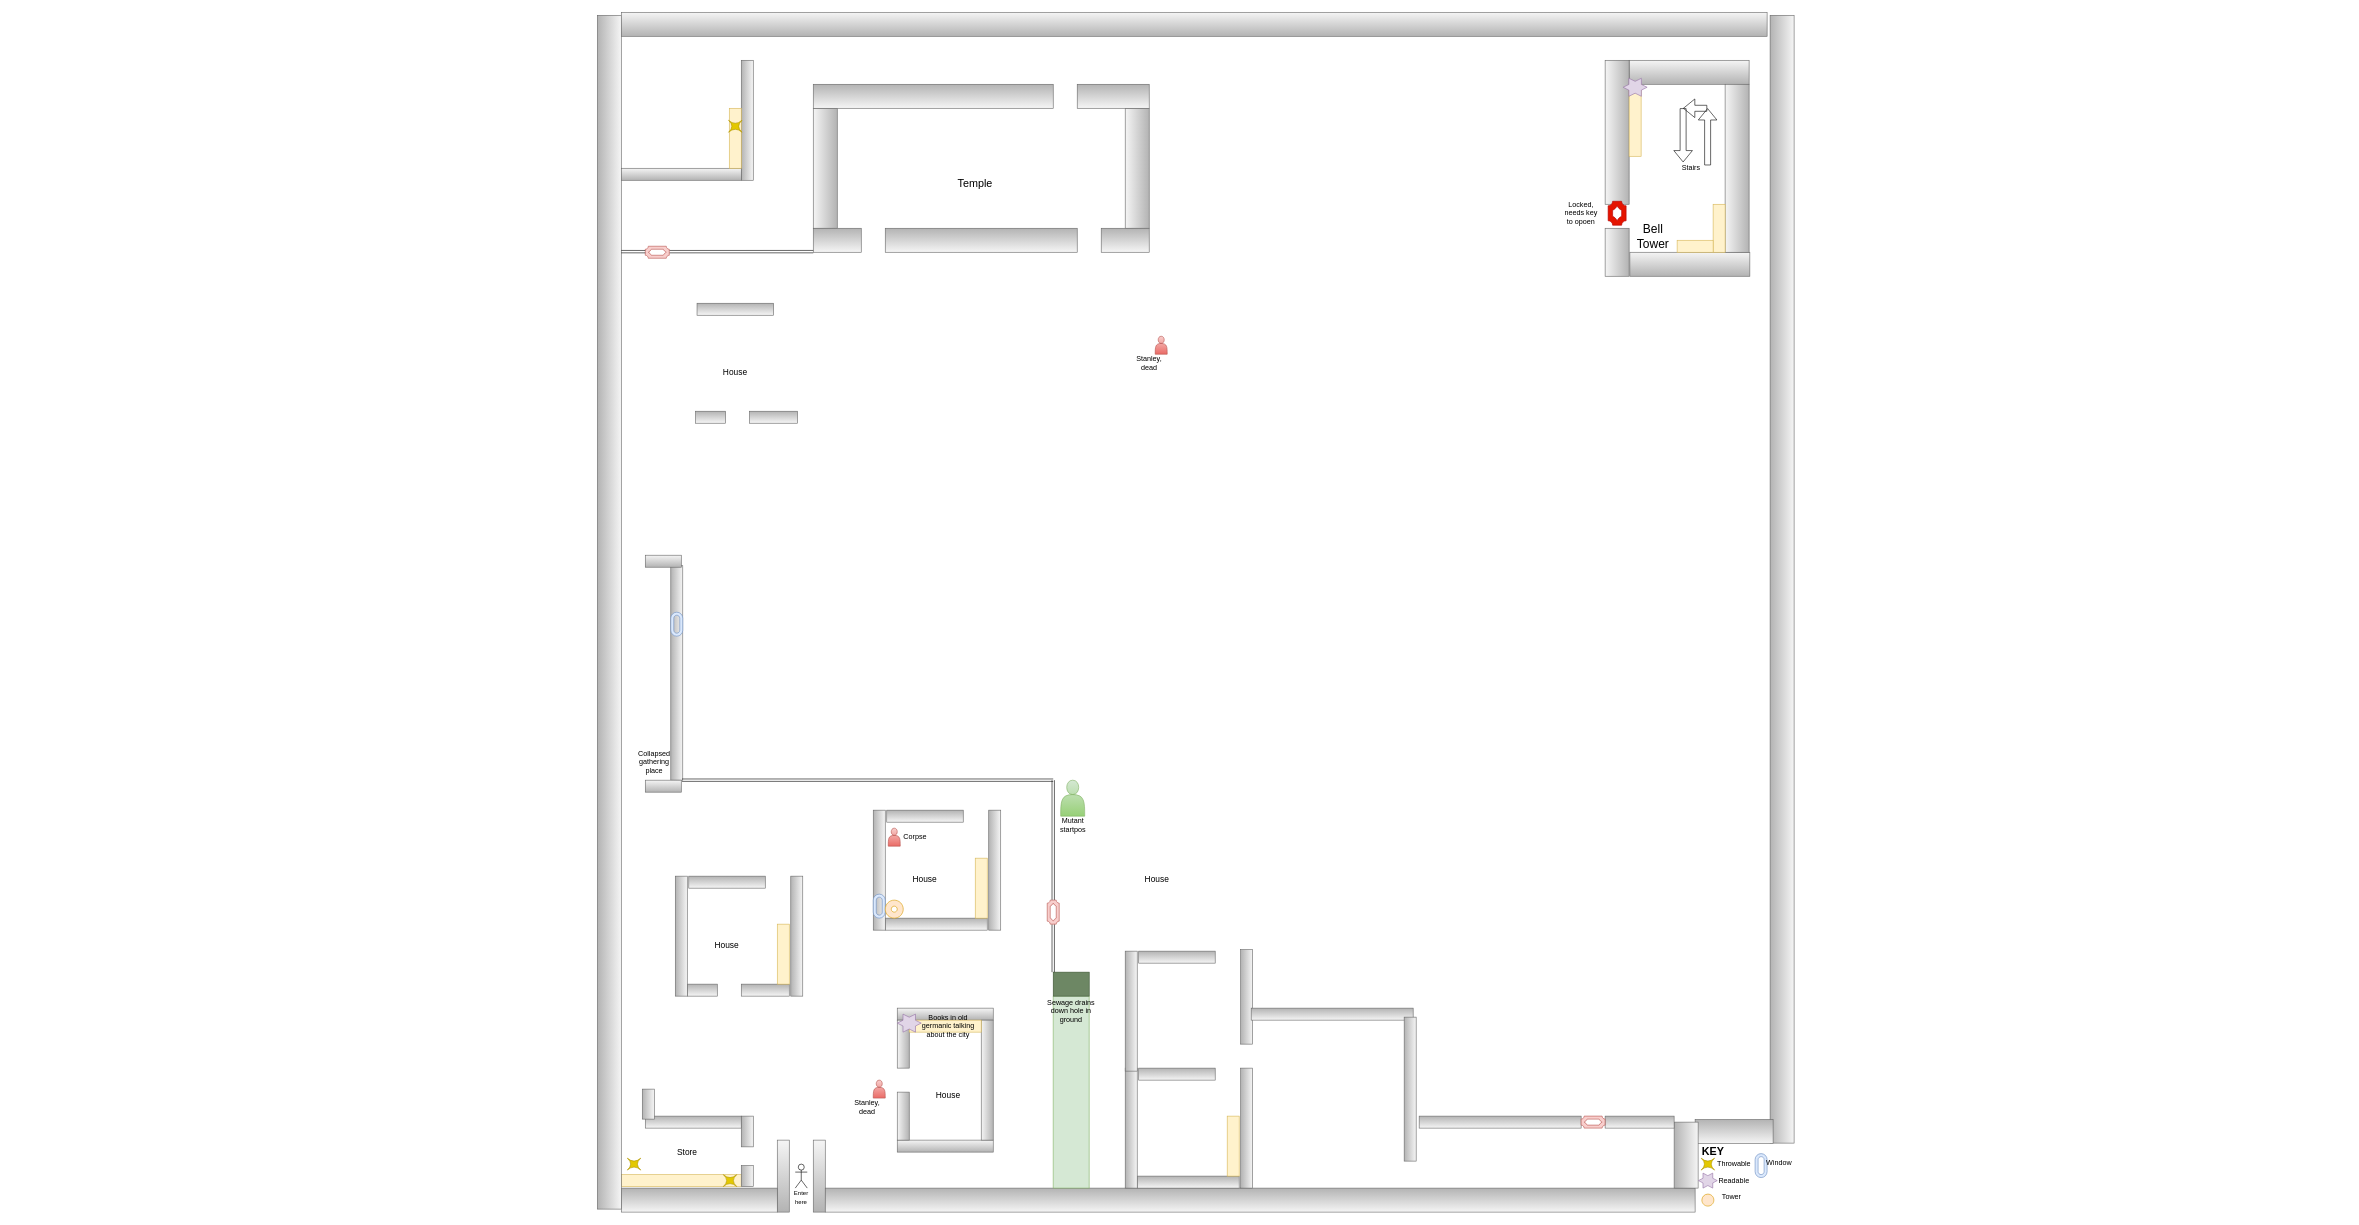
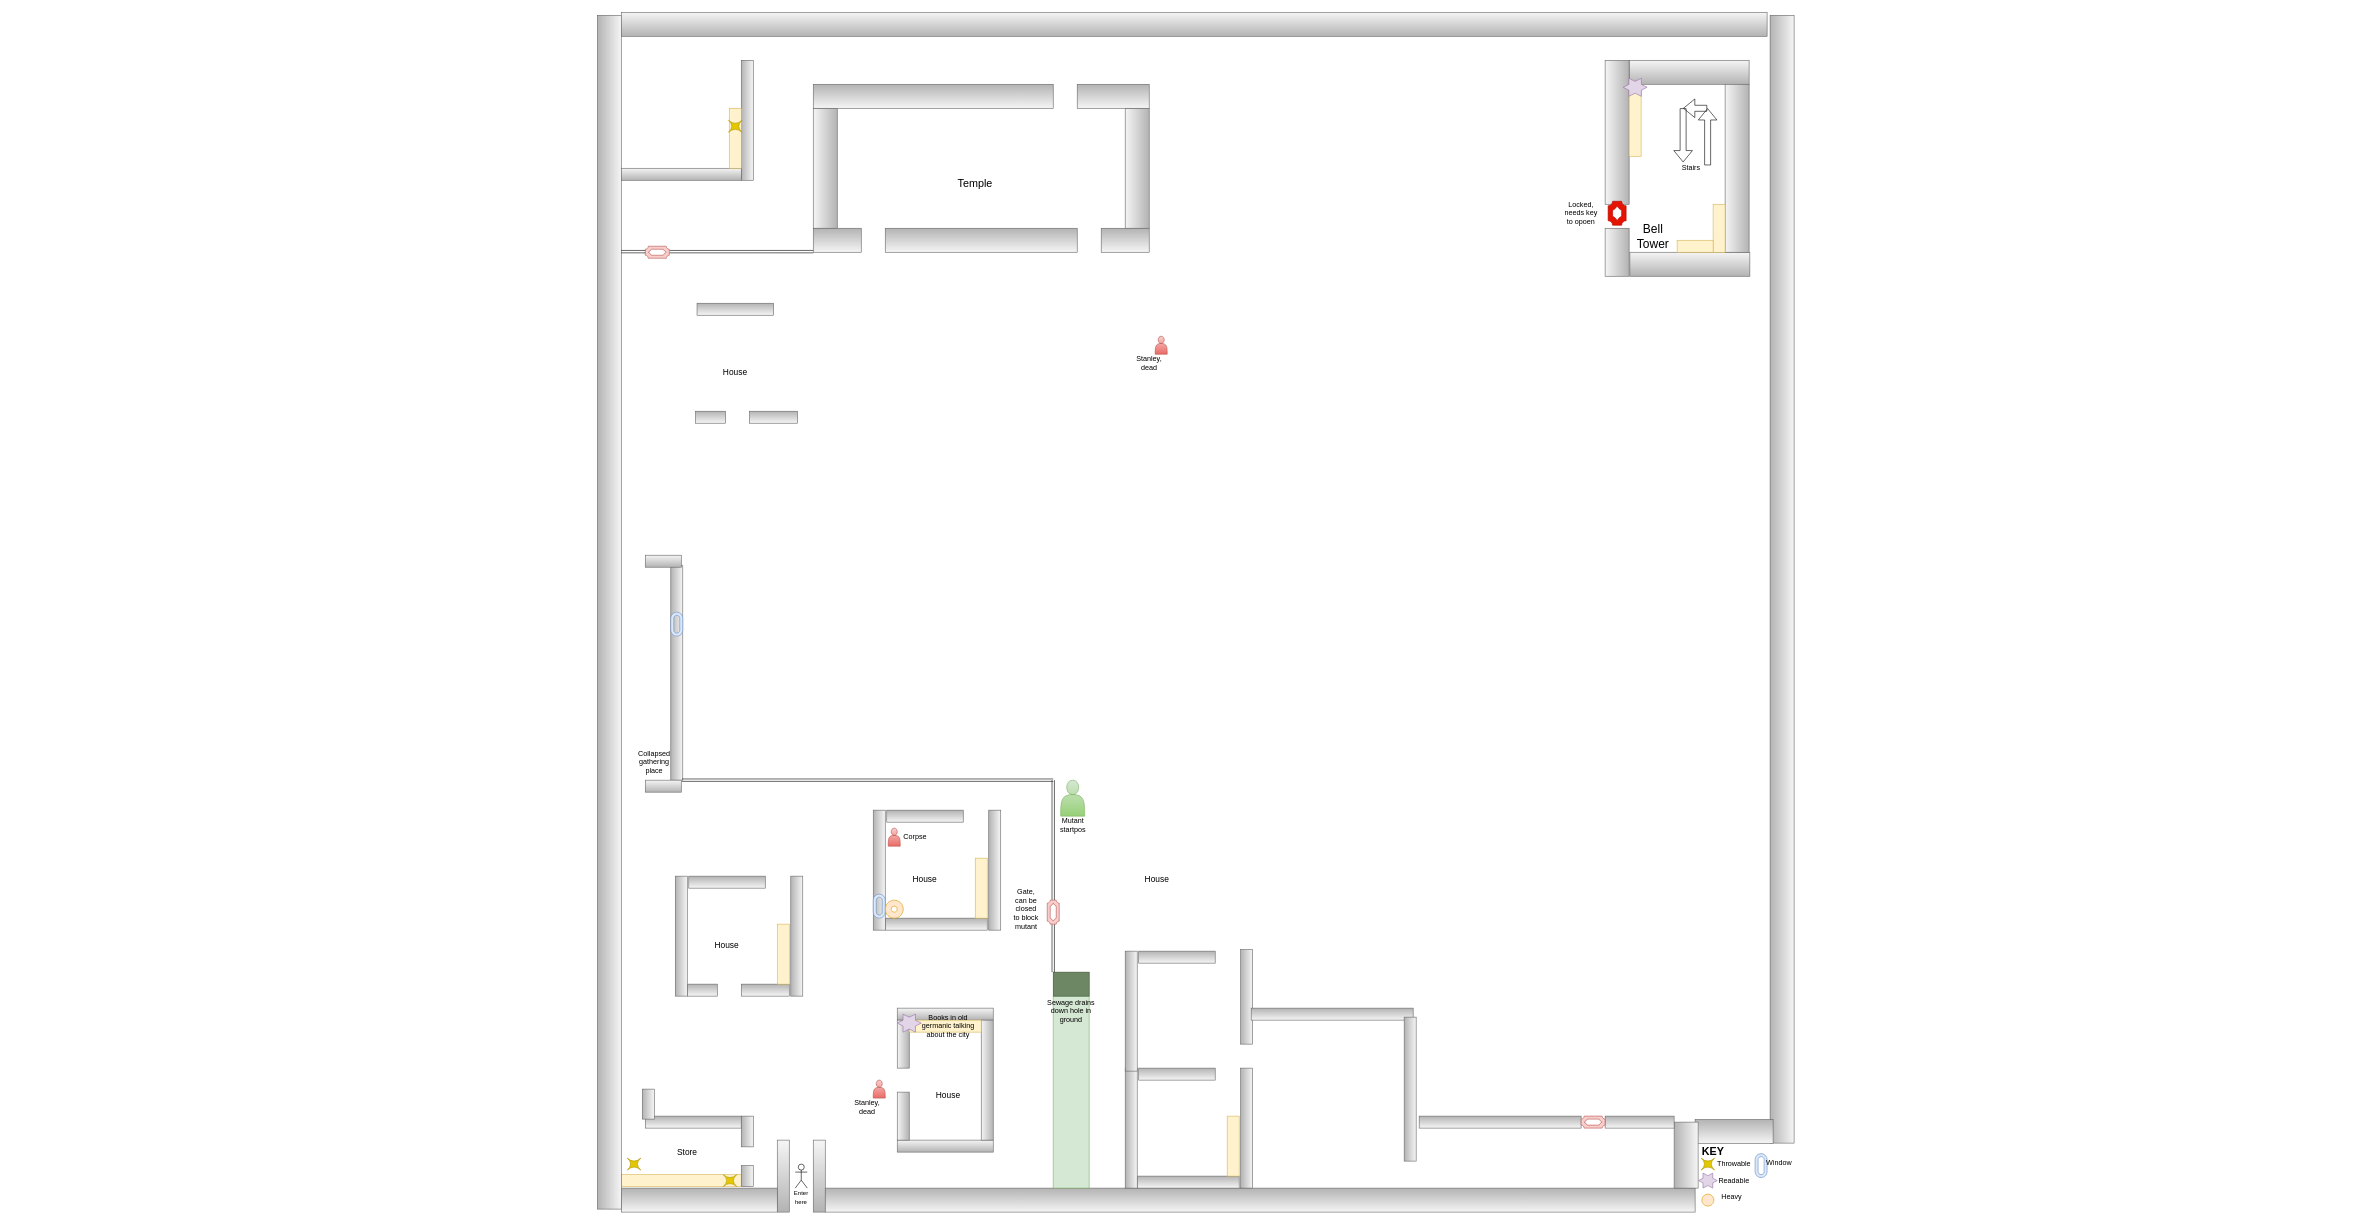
node "Gate, can be closed to block mutant": added
node "Tower": label "Tower" -> "Heavy"
